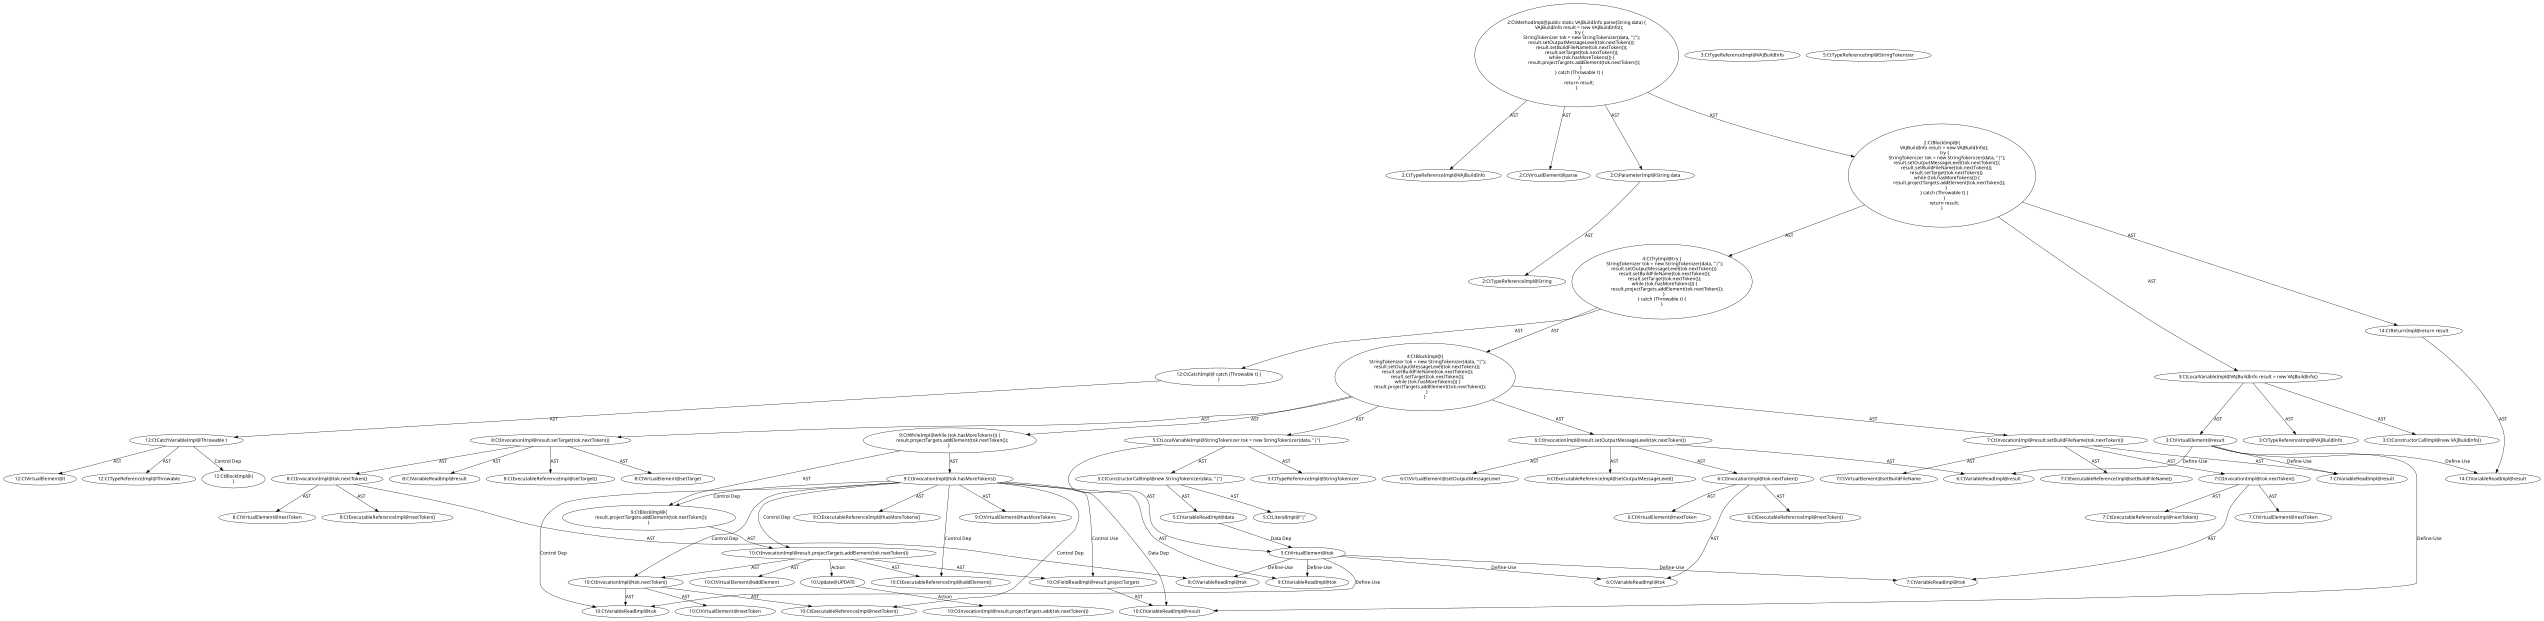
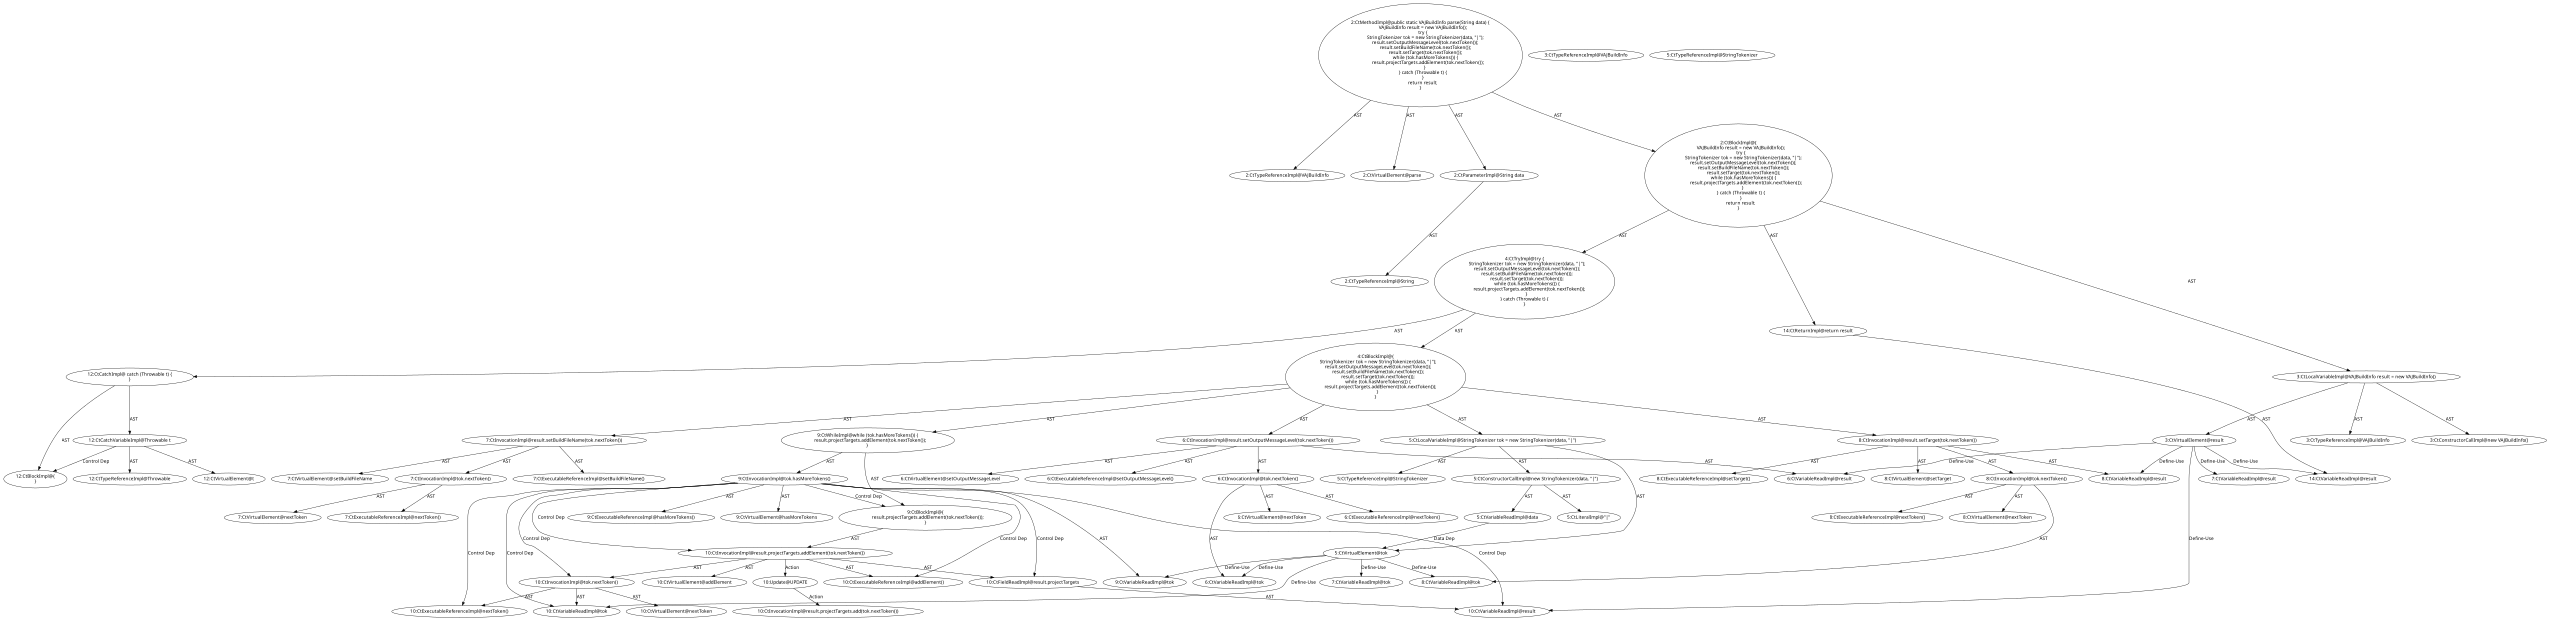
edge "12:CtCatchImpl@ catch (Throwable t) { }" -> "12:CtBlockImpl@{ }": added, label "AST"
edge "3:CtVirtualElement@result" -> "8:CtVariableReadImpl@result": added, label "Define-Use"
edge "7:CtInvocationImpl@result.setBuildFileName(tok.nextToken())" -> "7:CtVariableReadImpl@result": removed, label "AST"
edge "9:CtInvocationImpl@tok.hasMoreTokens()" -> "10:CtFieldReadImpl@result.projectTargets": label "Control Use" -> "Control Dep"
edge "9:CtInvocationImpl@tok.hasMoreTokens()" -> "10:CtVariableReadImpl@result": label "Data Dep" -> "Control Dep"
edge "7:CtInvocationImpl@tok.nextToken()" -> "7:CtVariableReadImpl@tok": removed, label "AST"
